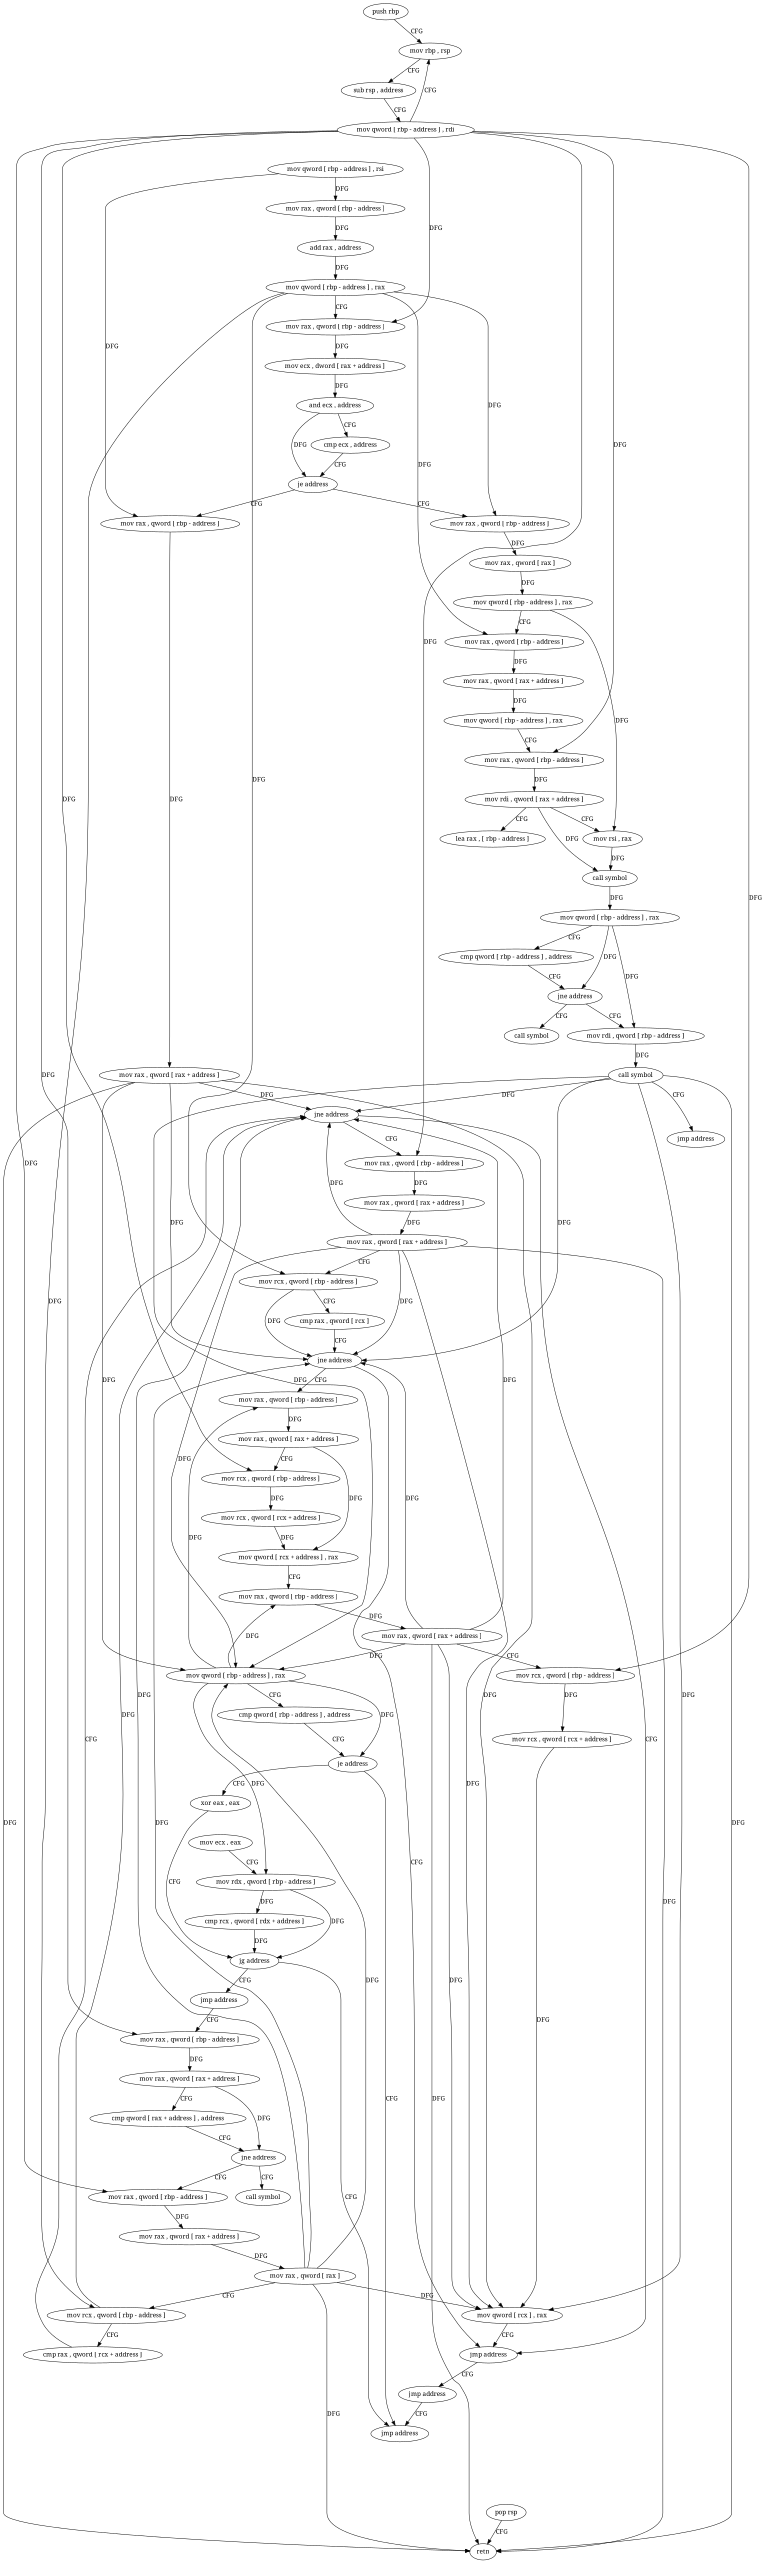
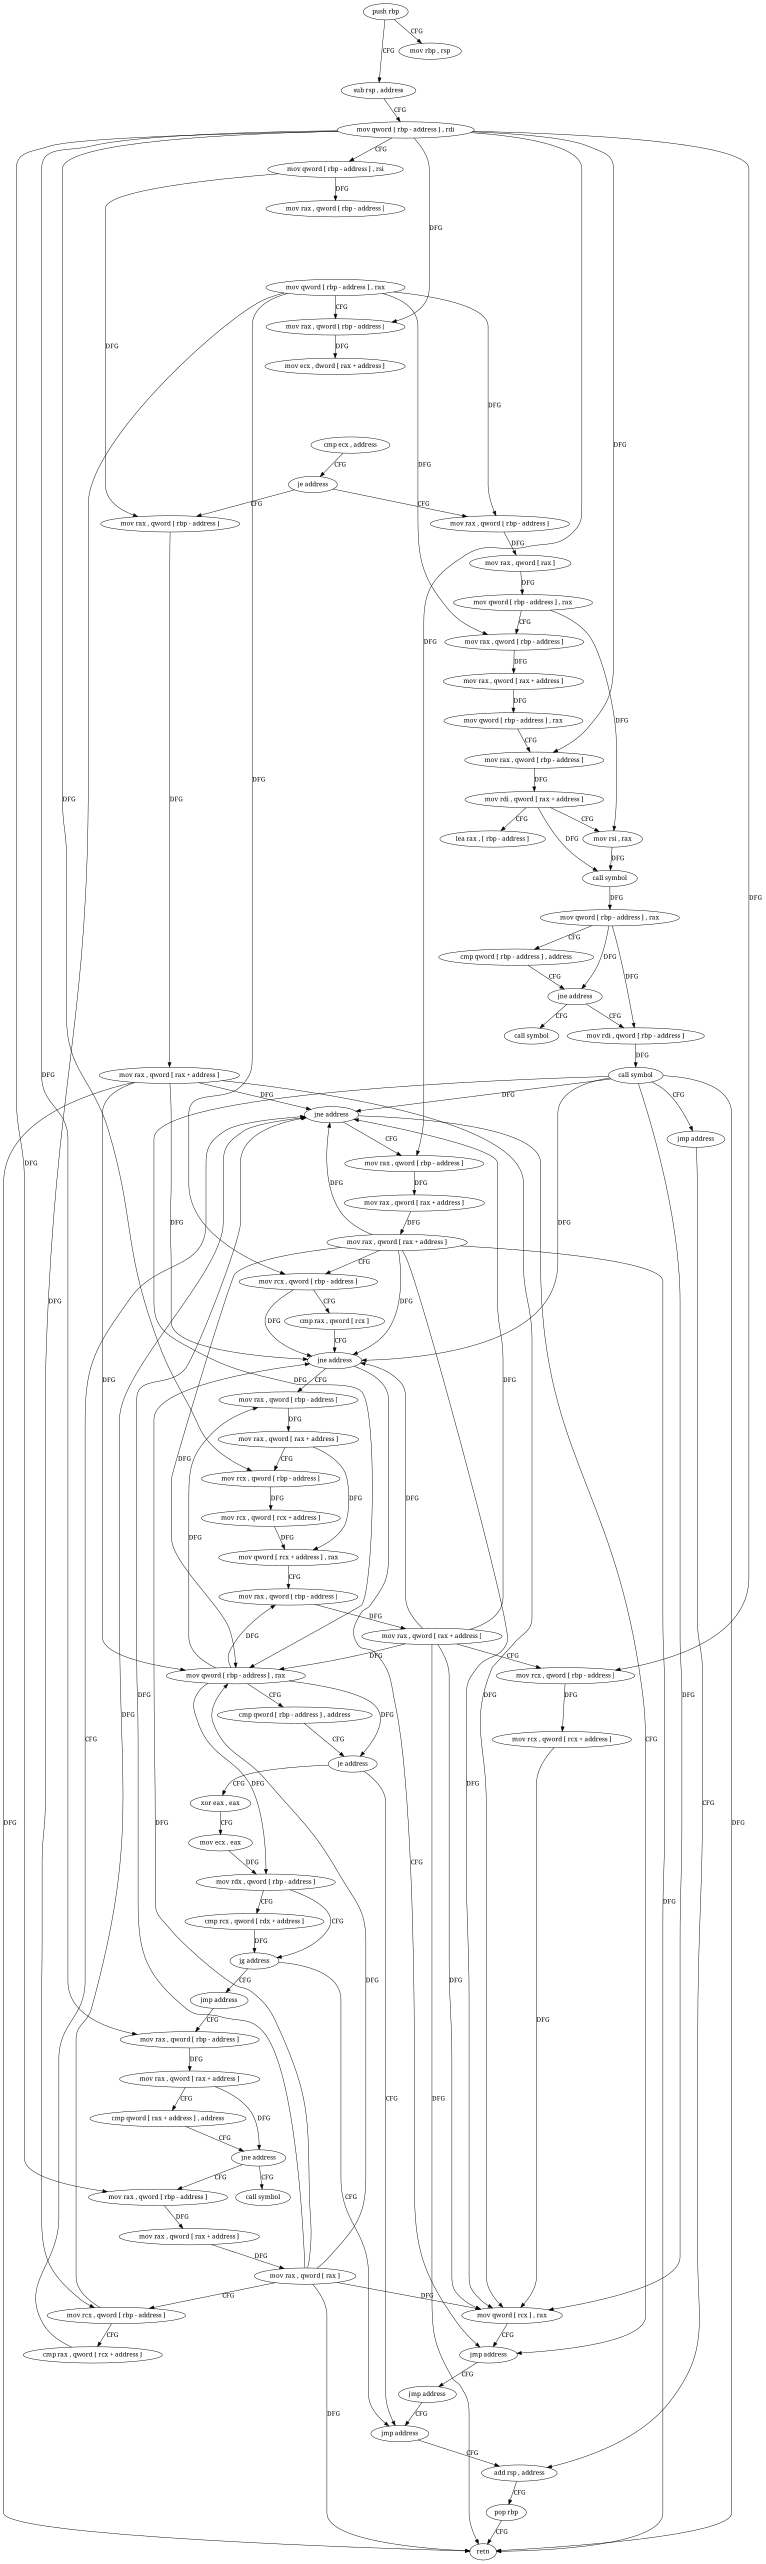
edge "mov rbp , rsp" -> "sub rsp , address": now "push rbp" -> "sub rsp , address"
edge "mov qword [ rbp - address ] , rdi" -> "mov rbp , rsp": now "mov qword [ rbp - address ] , rdi" -> "mov qword [ rbp - address ] , rsi"
node "add rax , address": removed
node "and ecx , address": removed
edge "mov ecx , eax" -> "mov rdx , qword [ rbp - address ]": label "CFG" -> "DFG"
edge "xor eax , eax" -> "jg address": now "xor eax , eax" -> "mov ecx , eax"
edge "mov rdx , qword [ rbp - address ]" -> "cmp rcx , qword [ rdx + address ]": label "DFG" -> "CFG"
edge "mov rdx , qword [ rbp - address ]" -> "jg address": label "DFG" -> "CFG"
node "add rsp , address": added
node "pop rsp": label "pop rsp" -> "pop rbp"
